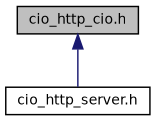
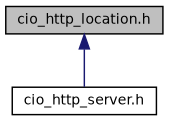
node "cio_http_cio.h": label "cio_http_cio.h" -> "cio_http_location.h"
